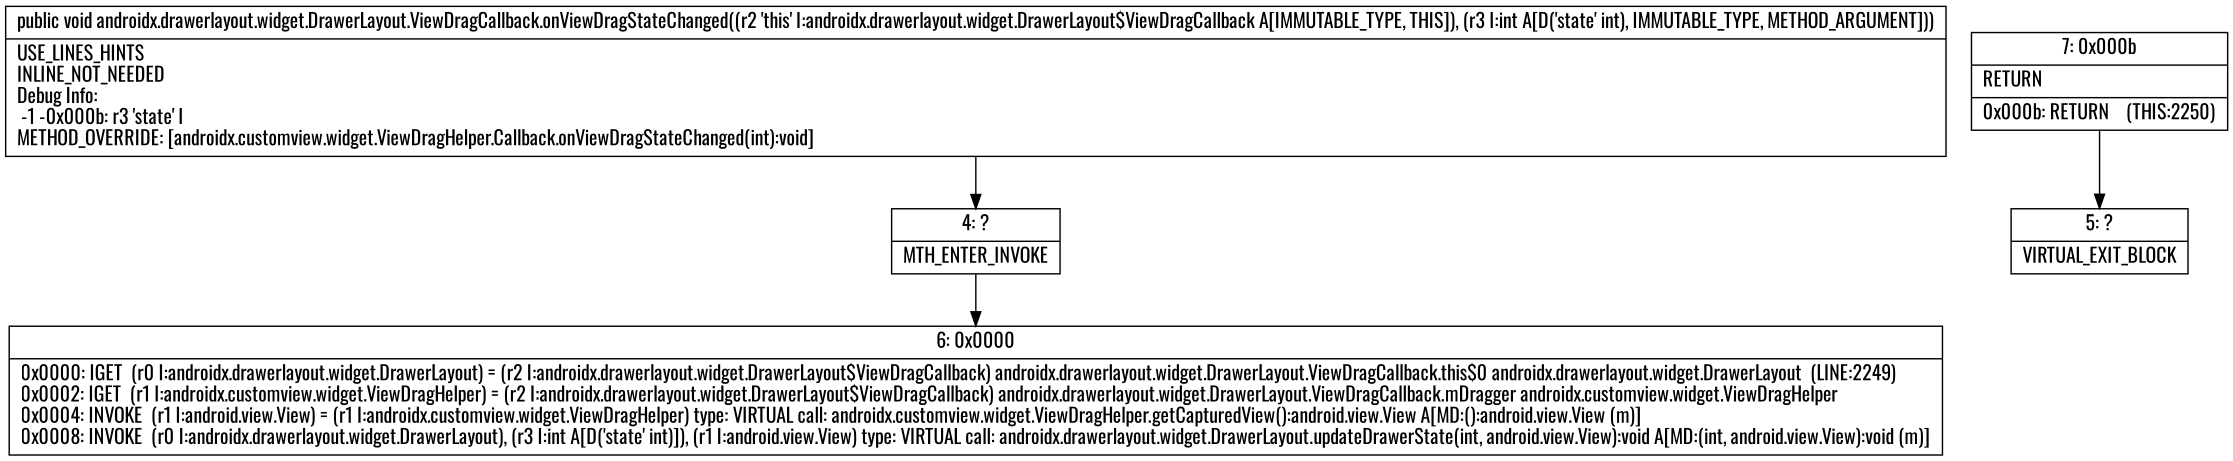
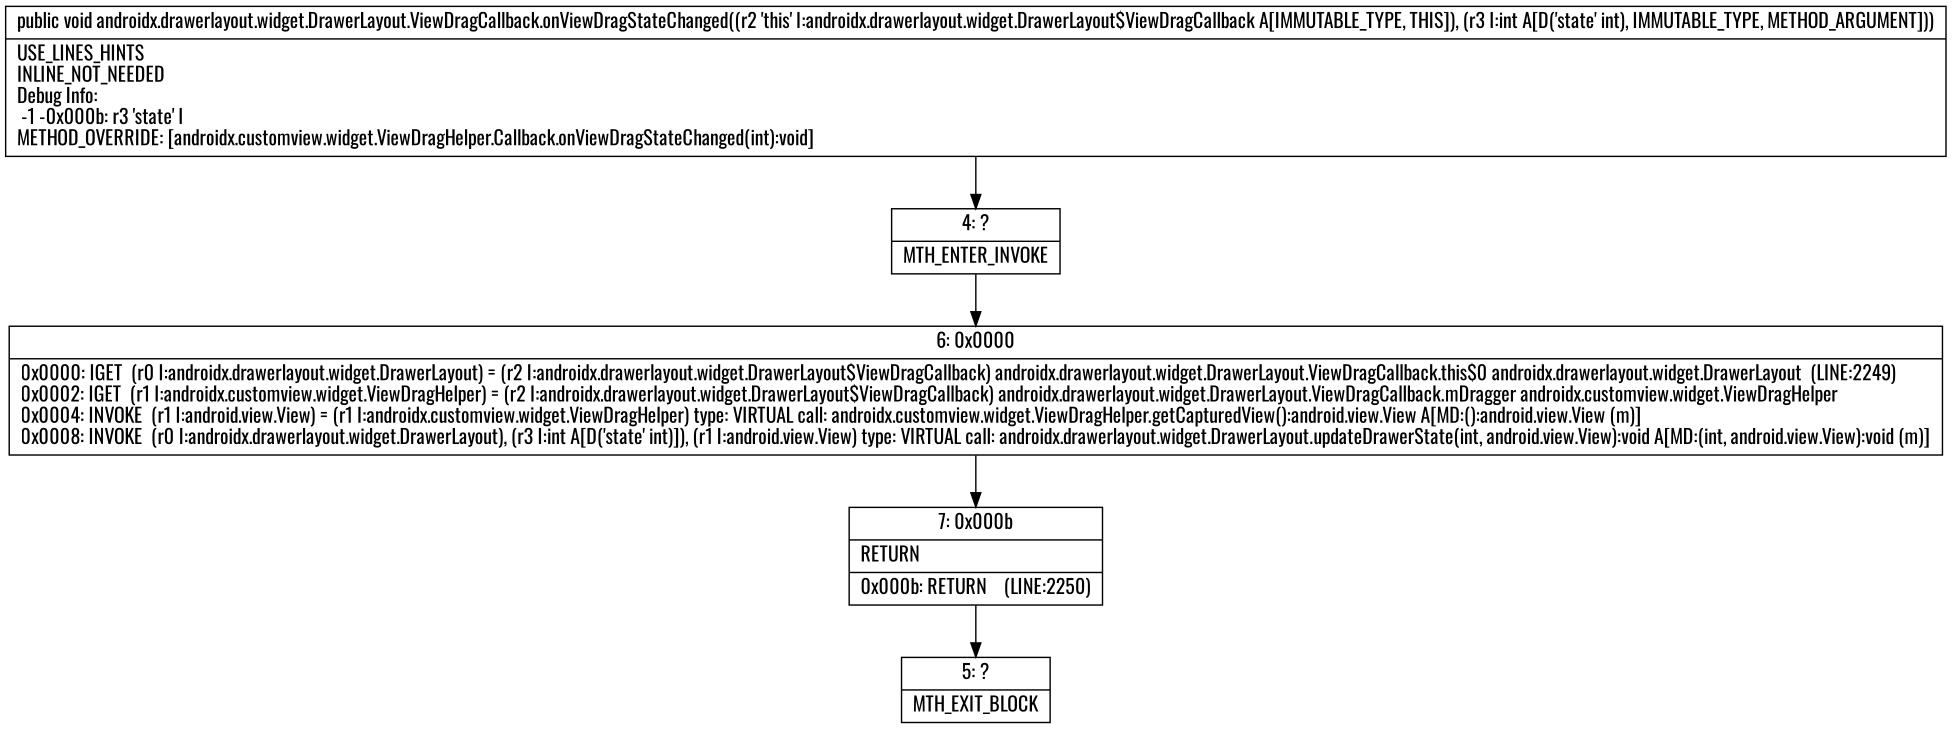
node "7: 0x000b": text "0x000b: RETURN    (THIS:2250)" -> "0x000b: RETURN    (LINE:2250)"
node "5: ?": text "VIRTUAL_EXIT_BLOCK" -> "MTH_EXIT_BLOCK"
edge "6: 0x0000" -> "7: 0x000b": added
